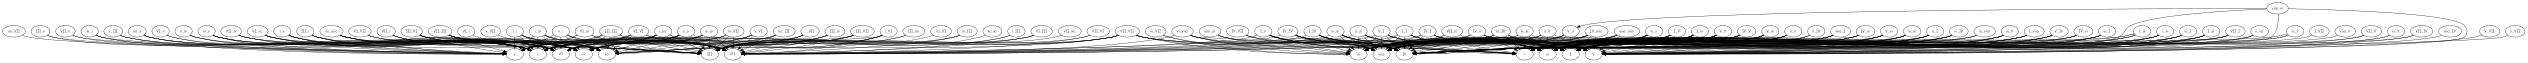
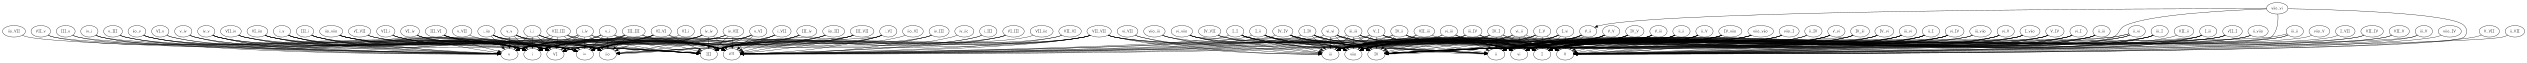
node "III_iio": removed
node "VII_ii": added
node "ii_iio": label "ii_iio" -> "ii_viio"
edge "IV_vi" -> "viio": added
edge "vi_viio" -> "VII": now "VII_VII" -> "VII"
